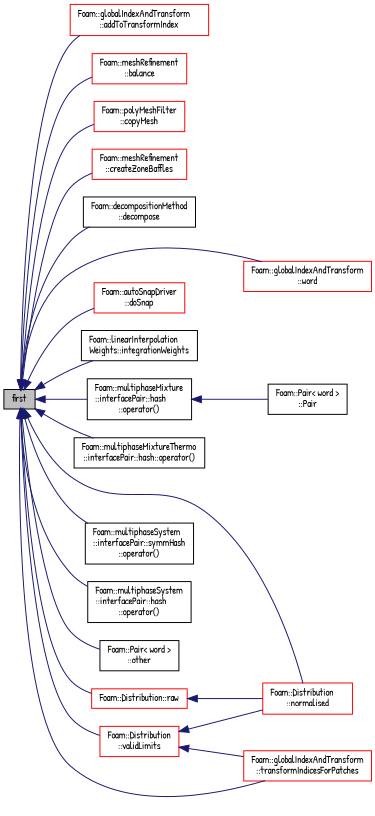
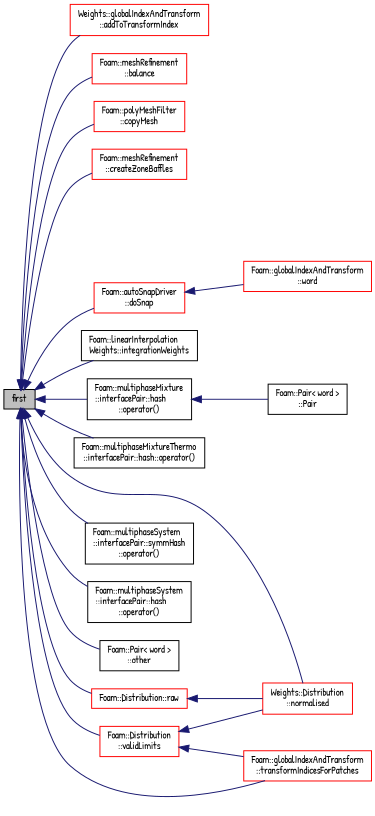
node "Foam::globalIndexAndTransform ::addToTransformIndex": label "Foam::globalIndexAndTransform ::addToTransformIndex" -> "Weights::globalIndexAndTransform ::addToTransformIndex"
node "Foam::decompositionMethod ::decompose": removed
edge "Foam::globalIndexAndTransform ::word" -> "first": now "Foam::globalIndexAndTransform ::word" -> "Foam::autoSnapDriver ::doSnap"
node "Foam::Distribution ::normalised": label "Foam::Distribution ::normalised" -> "Weights::Distribution ::normalised"
